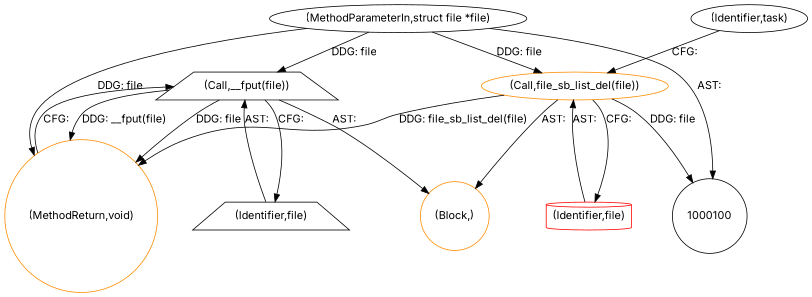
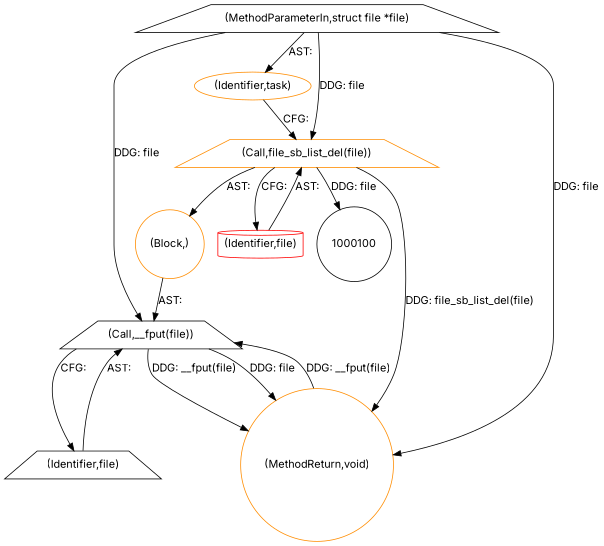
node "(MethodParameterIn,struct file *file)": shape ellipse -> trapezium
node "(Identifier,task)": color black -> darkorange
edge "(MethodParameterIn,struct file *file)" -> "1000100": now "(MethodParameterIn,struct file *file)" -> "(Identifier,task)"
node "(Call,file_sb_list_del(file))": shape ellipse -> trapezium
edge "(MethodReturn,void)" -> "(Call,__fput(file))": label "CFG: " -> "DDG: __fput(file)"
edge "(Call,__fput(file))" -> "(Block,)": reversed
